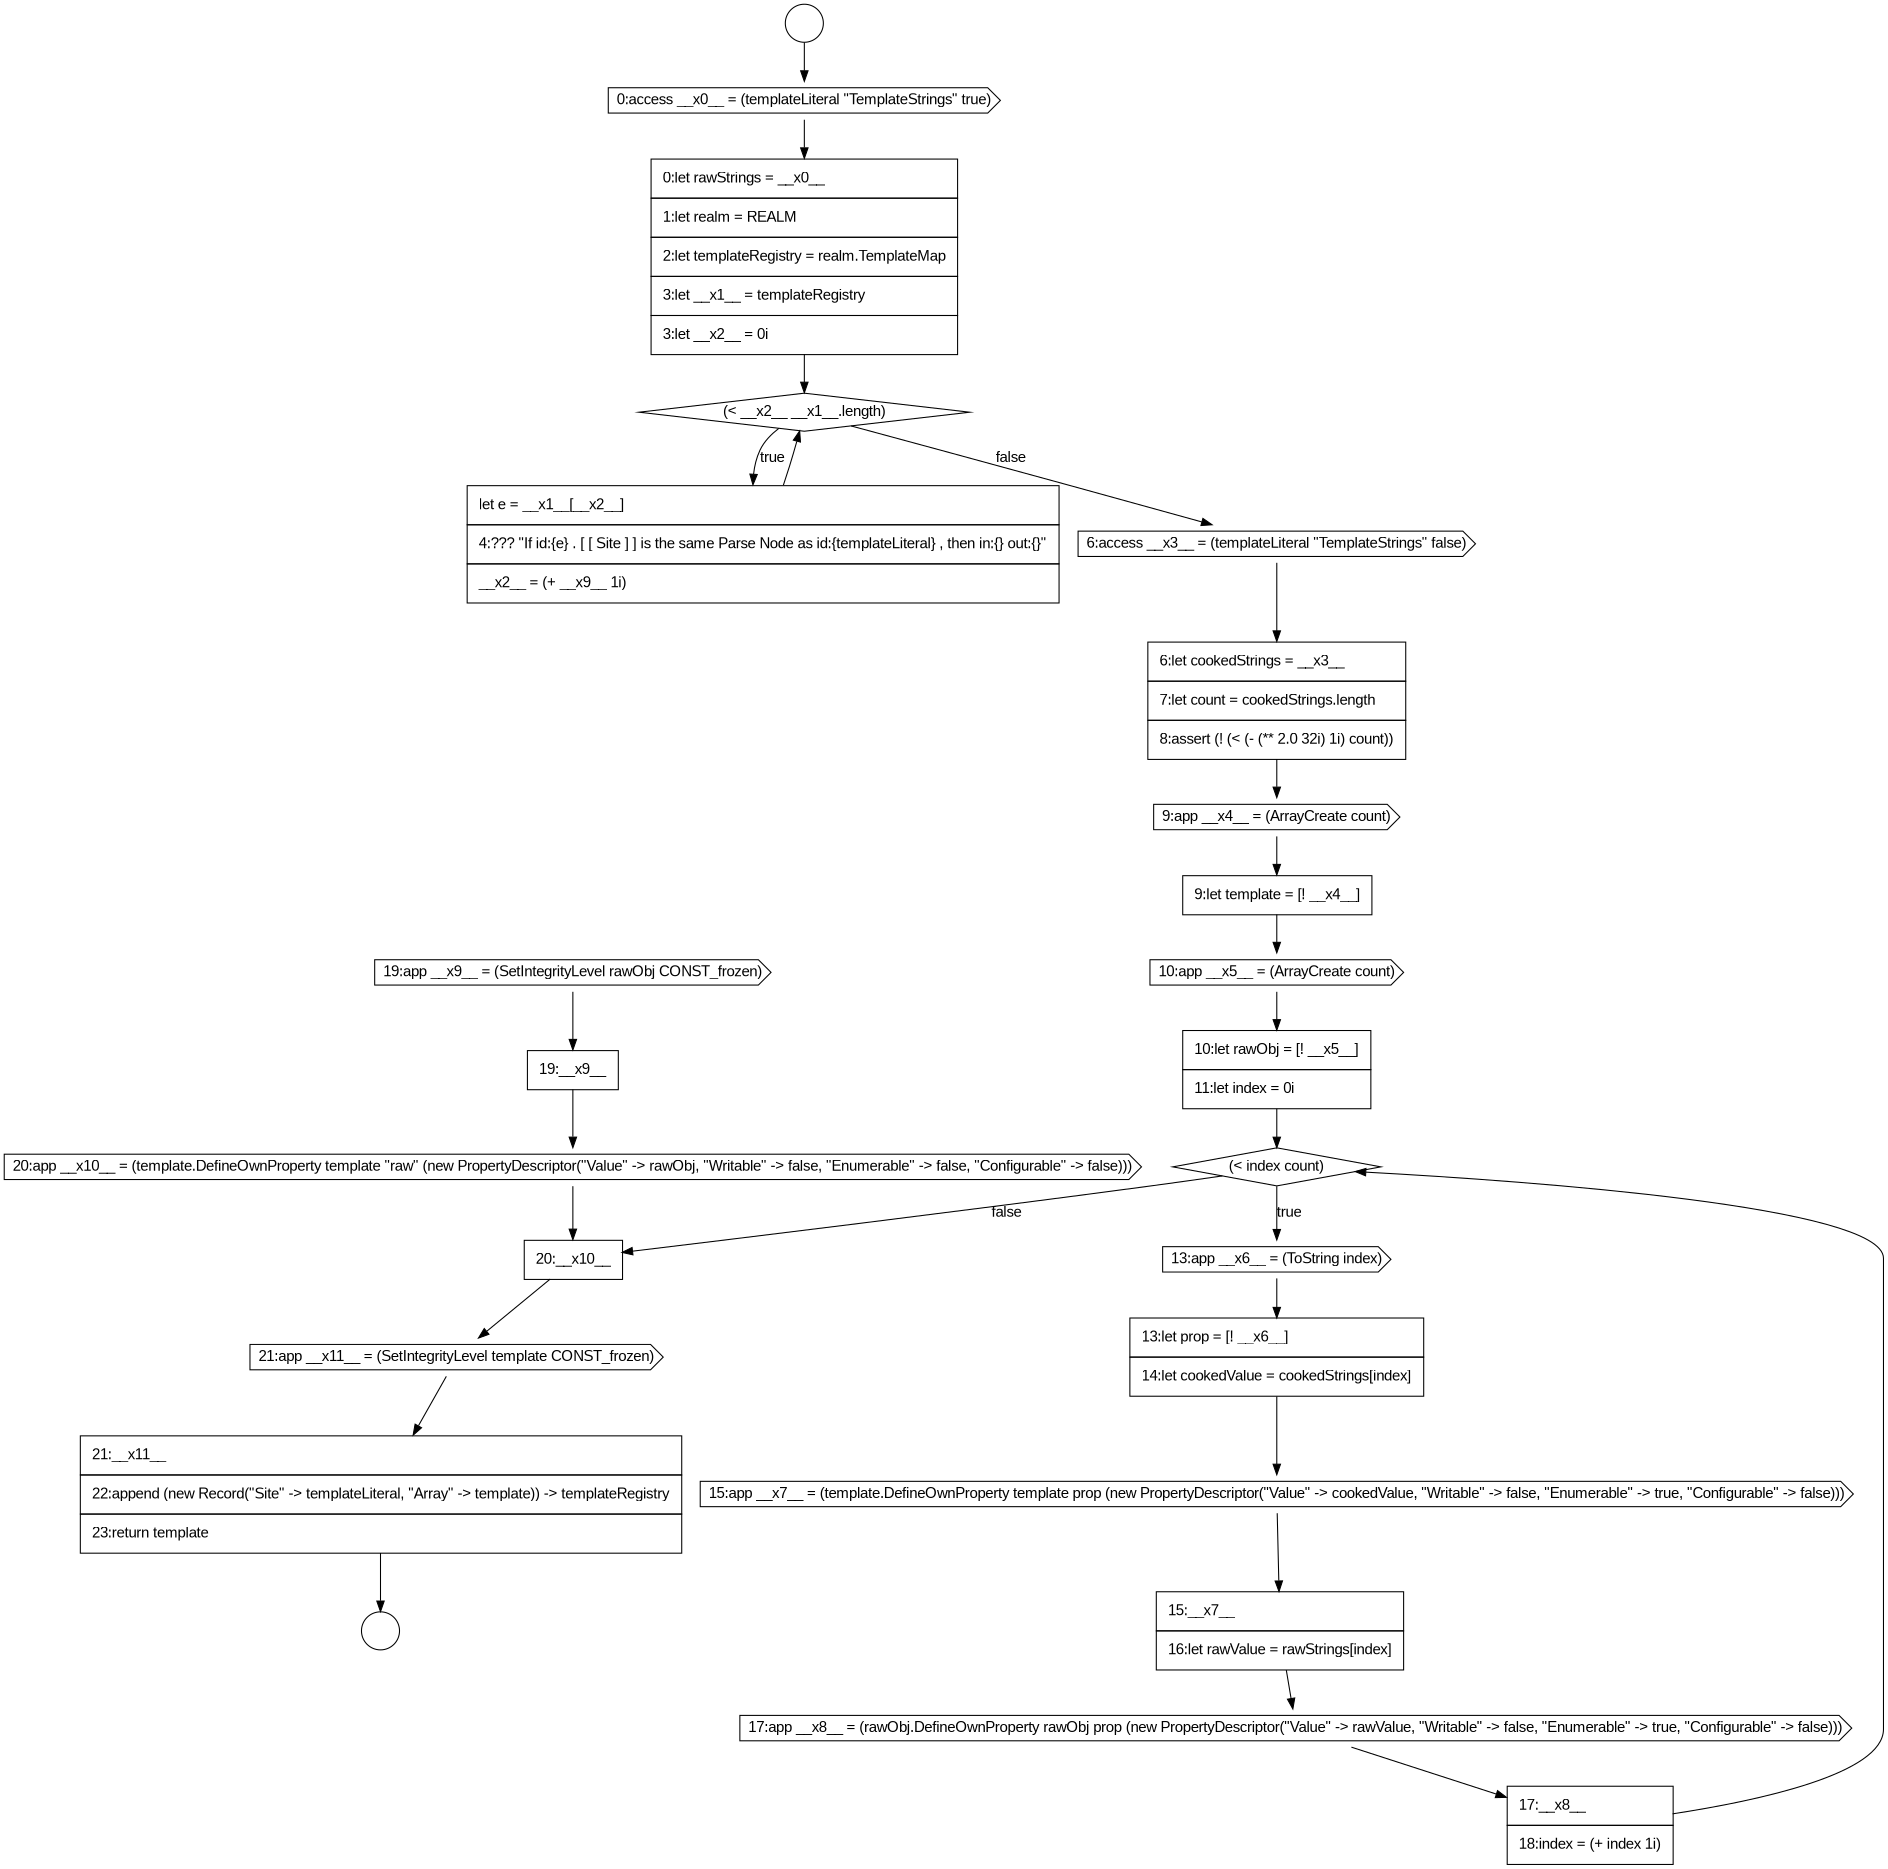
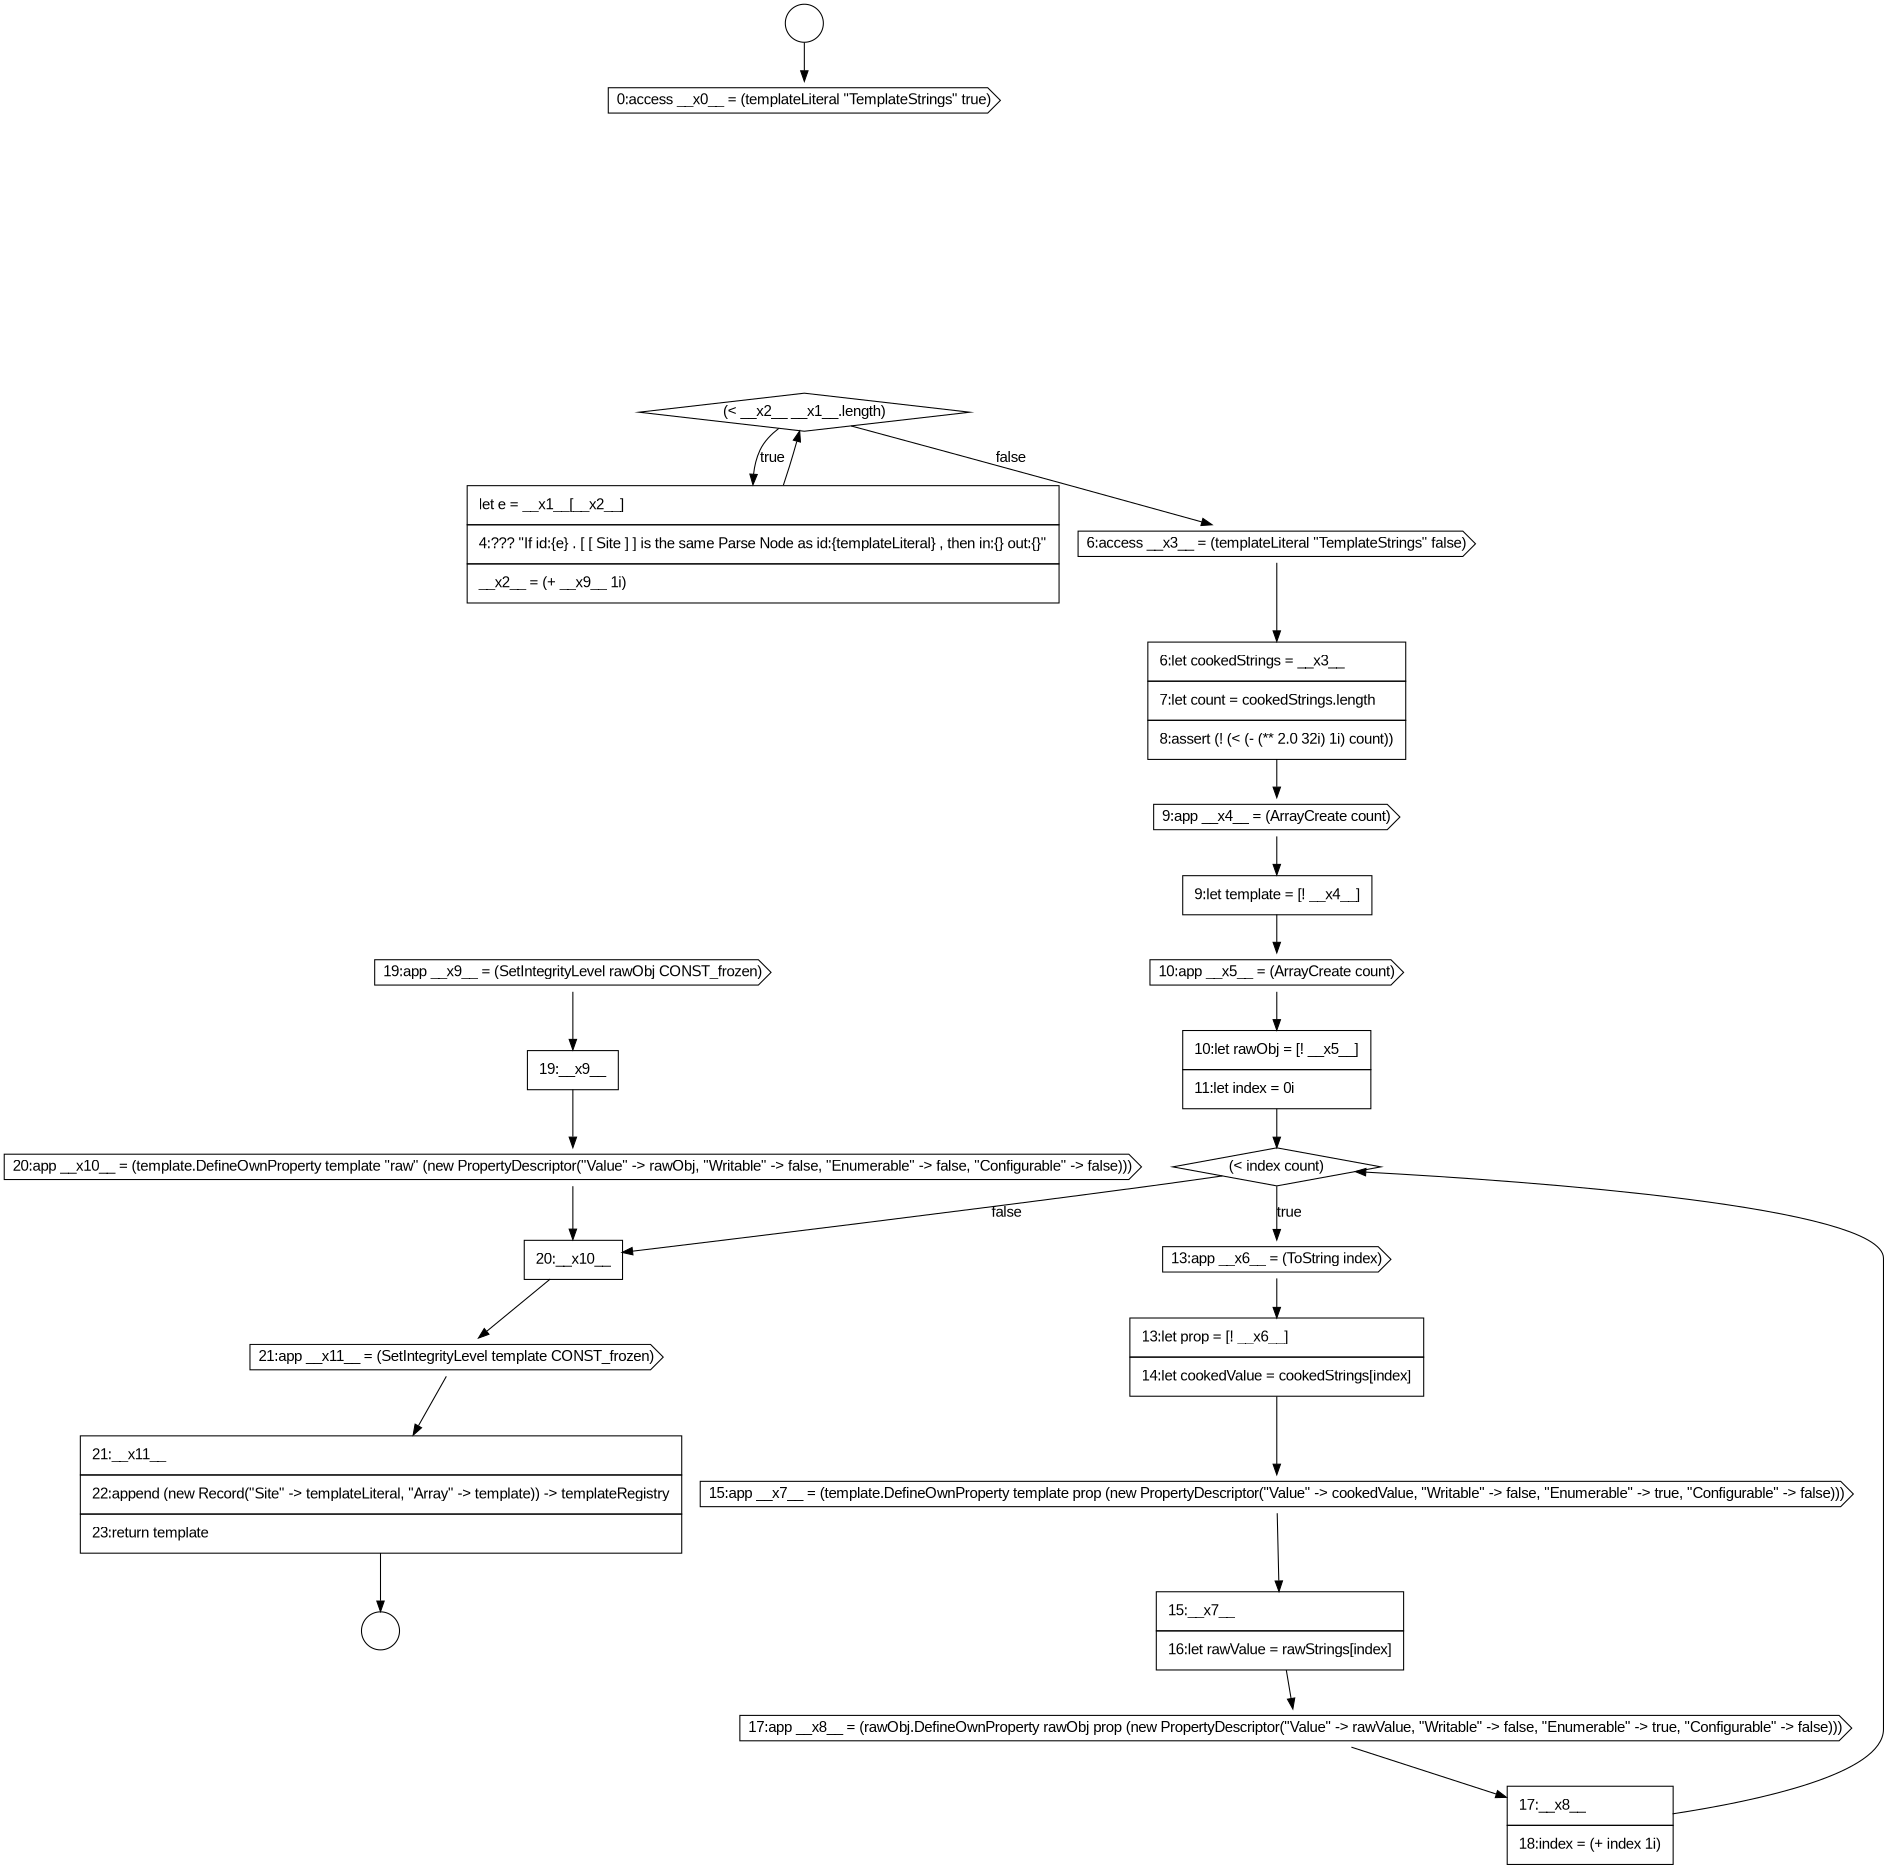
node "0:let rawStrings = __x0__": removed
